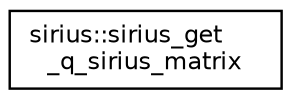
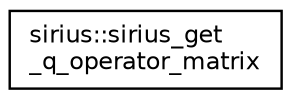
node "sirius::sirius_get _q_sirius_matrix": label "sirius::sirius_get _q_sirius_matrix" -> "sirius::sirius_get _q_operator_matrix"
